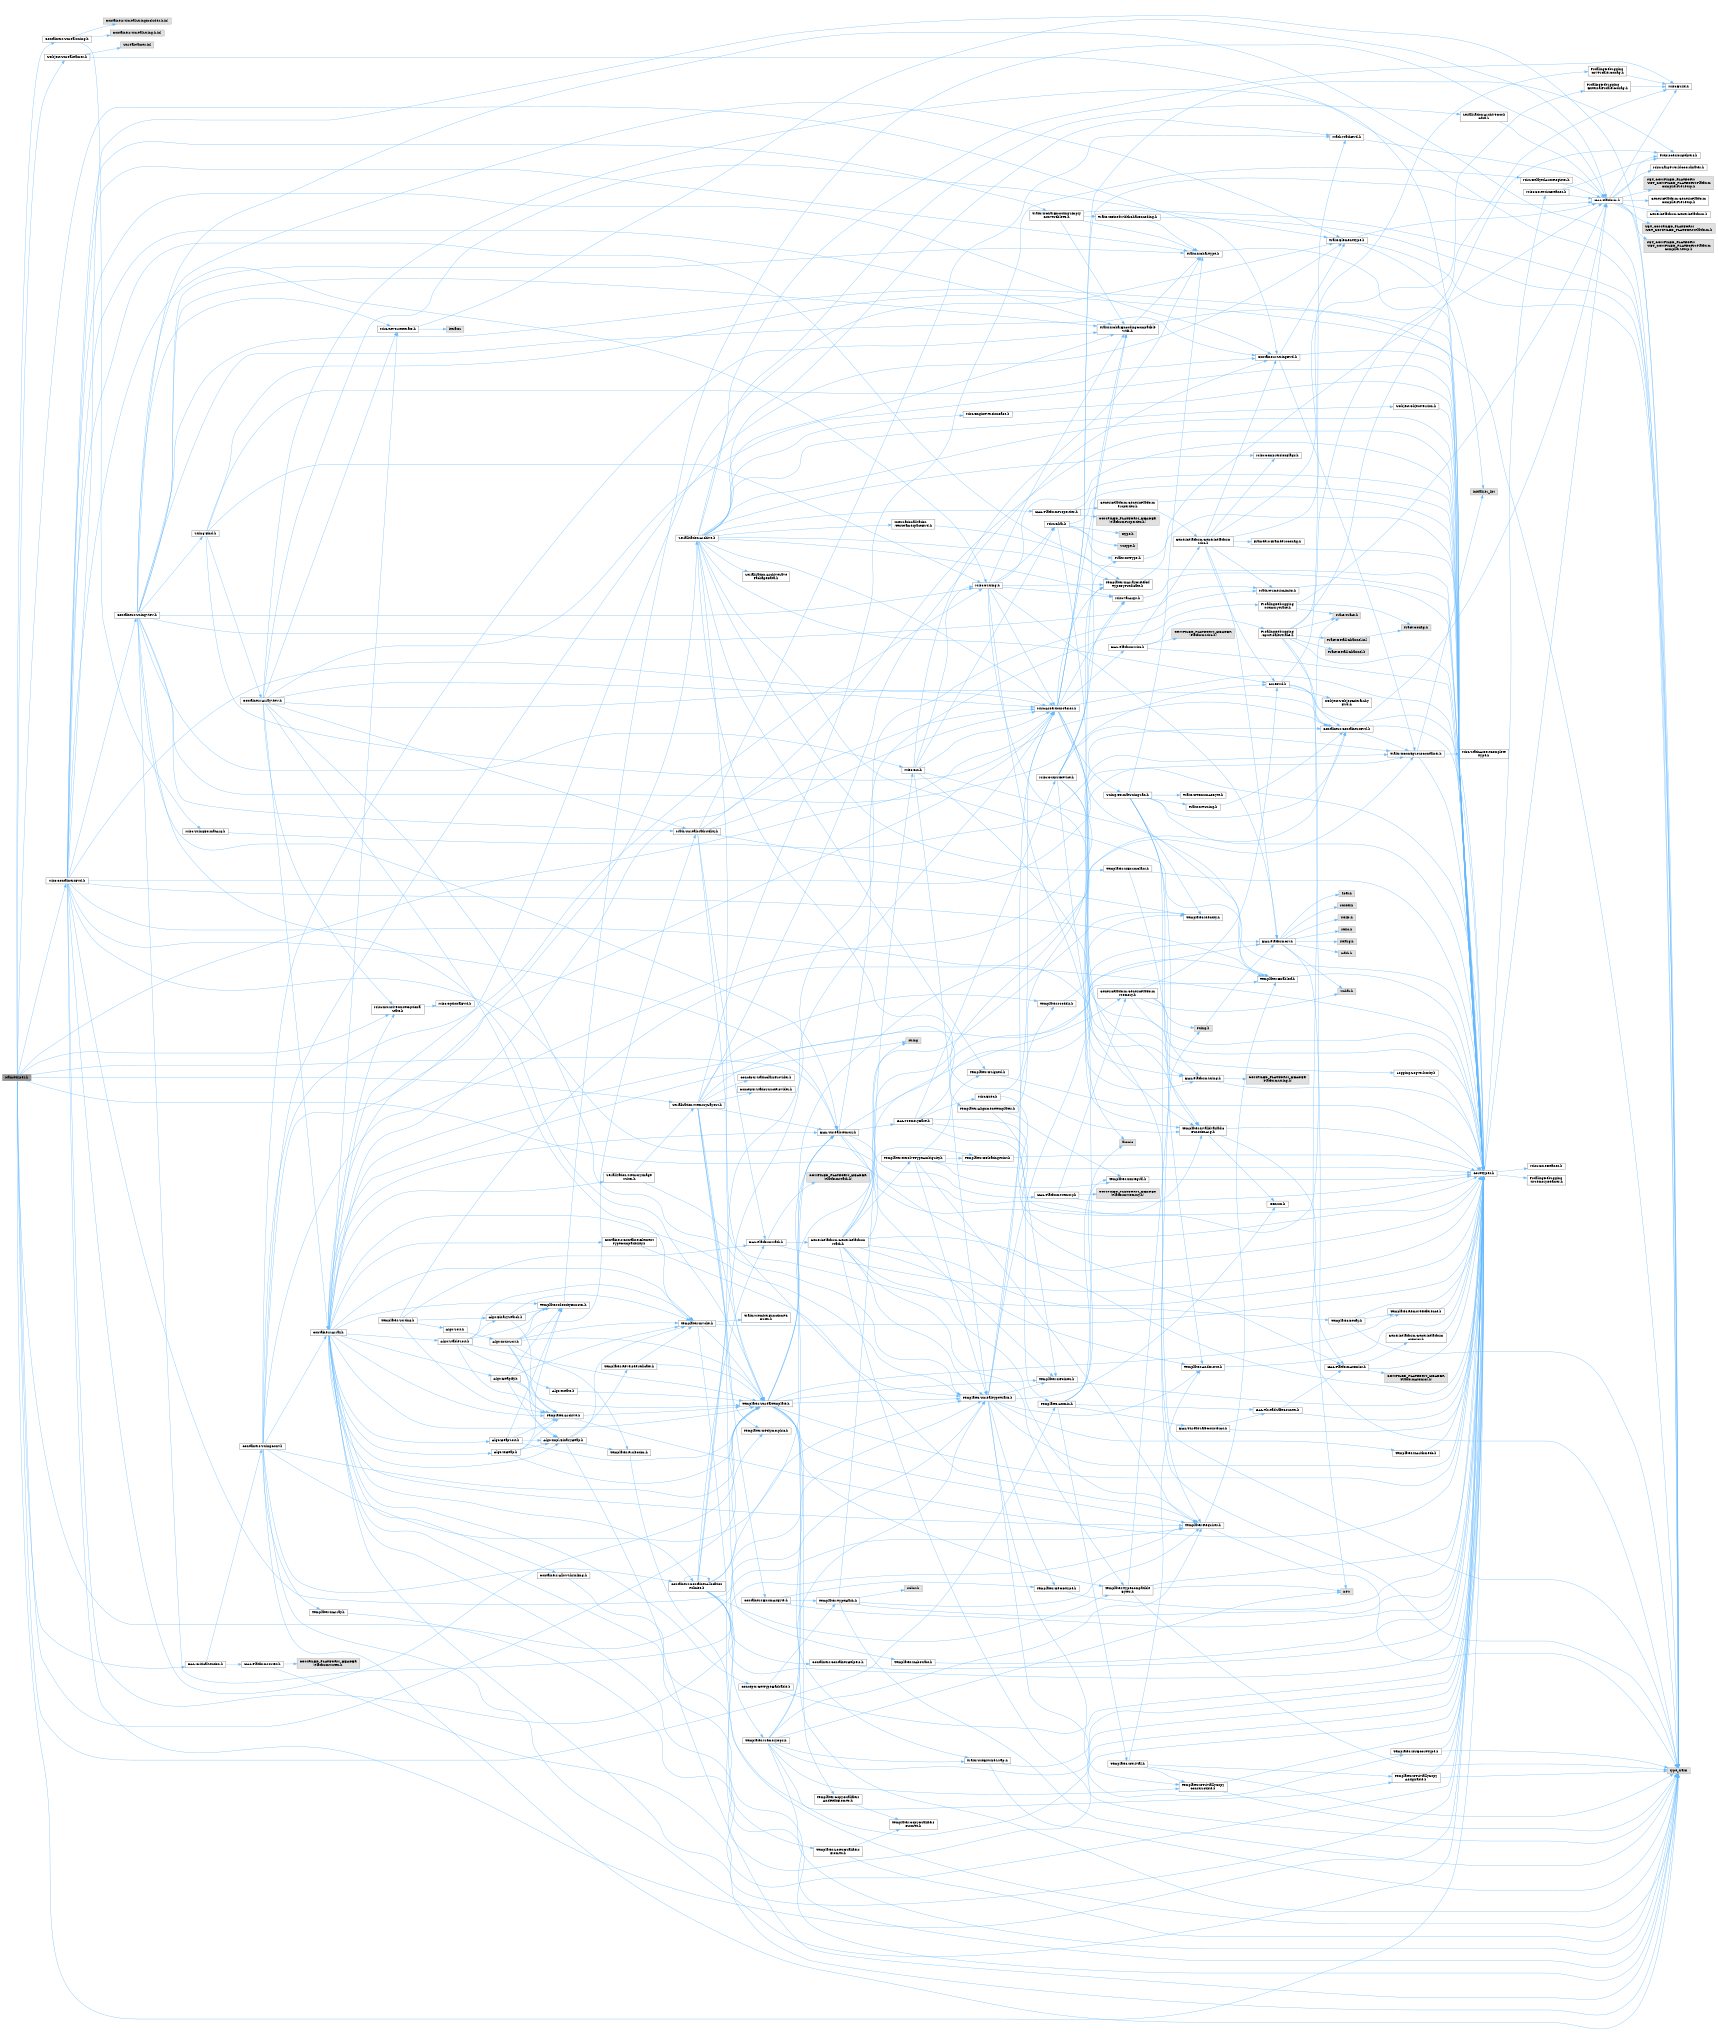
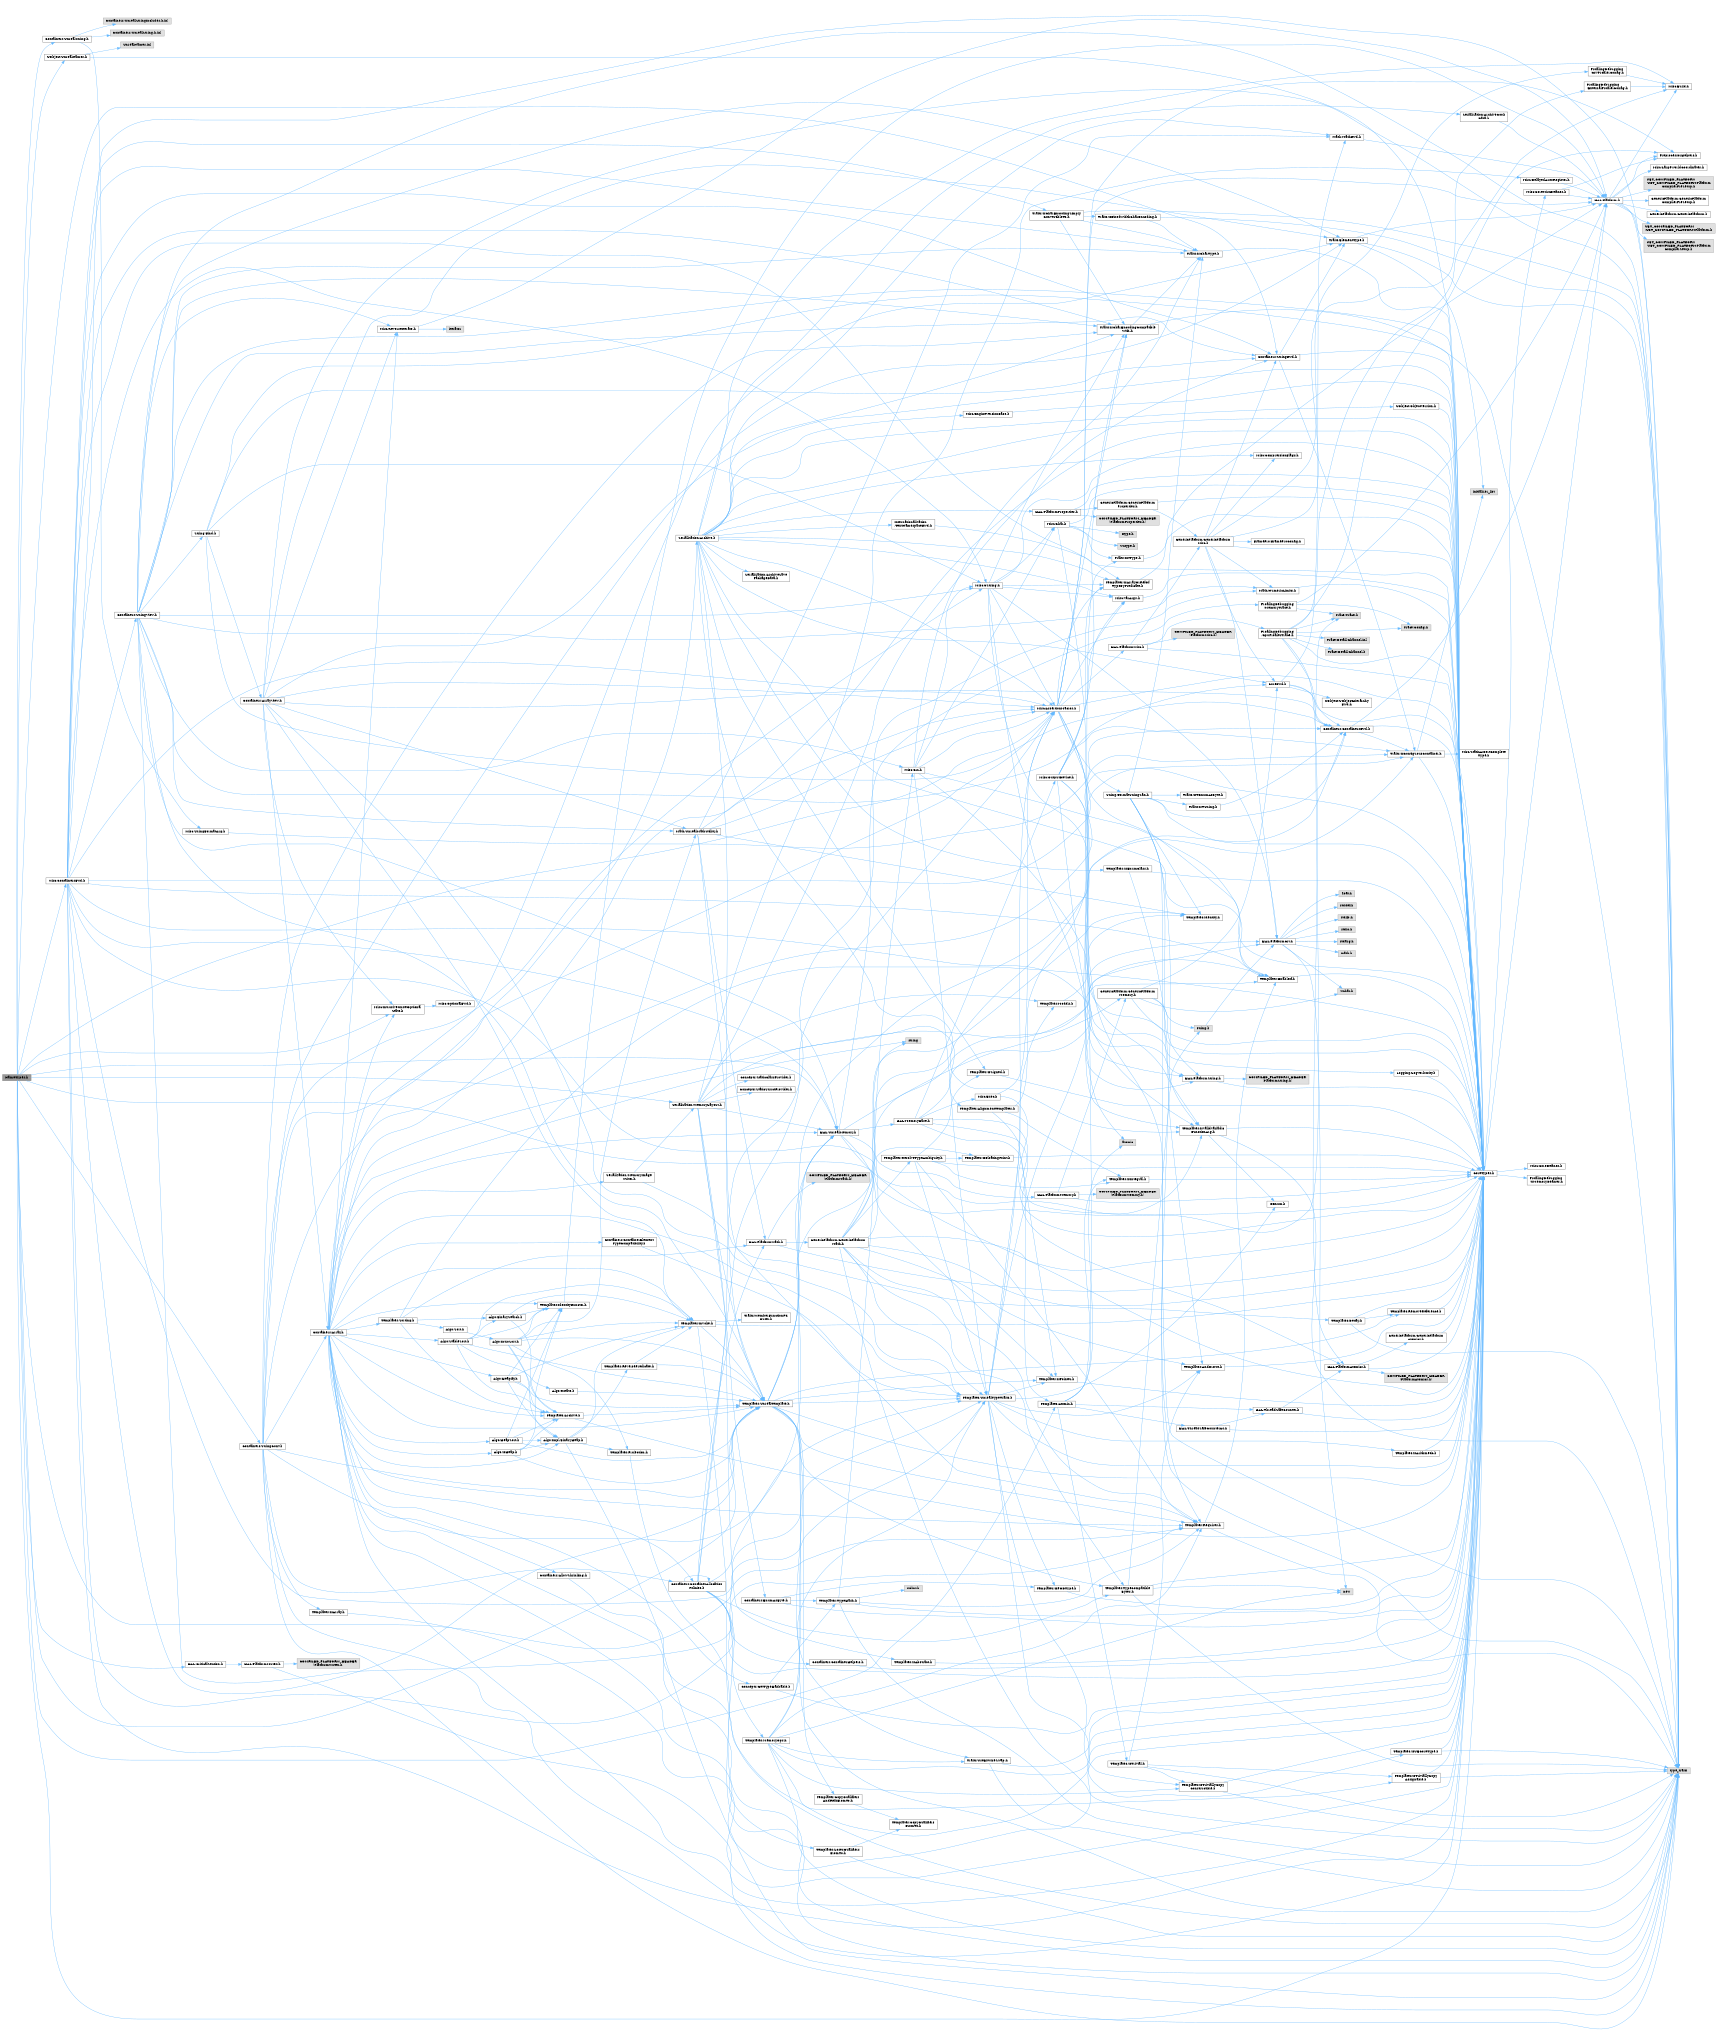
edge "Trace/Detail/Channel.inl" -> "Trace/Config.h": now "ProfilingDebugging /CpuProfilerTrace.h" -> "Trace/Config.h"
edge "Containers/Array.h" -> "Templates/Sorting.h": added
node "Templates/IsPolymorphic.h": removed
edge "HAL/CriticalSection.h" -> "Containers/StringConv.h": now "NameTypes.h" -> "Containers/StringConv.h"
